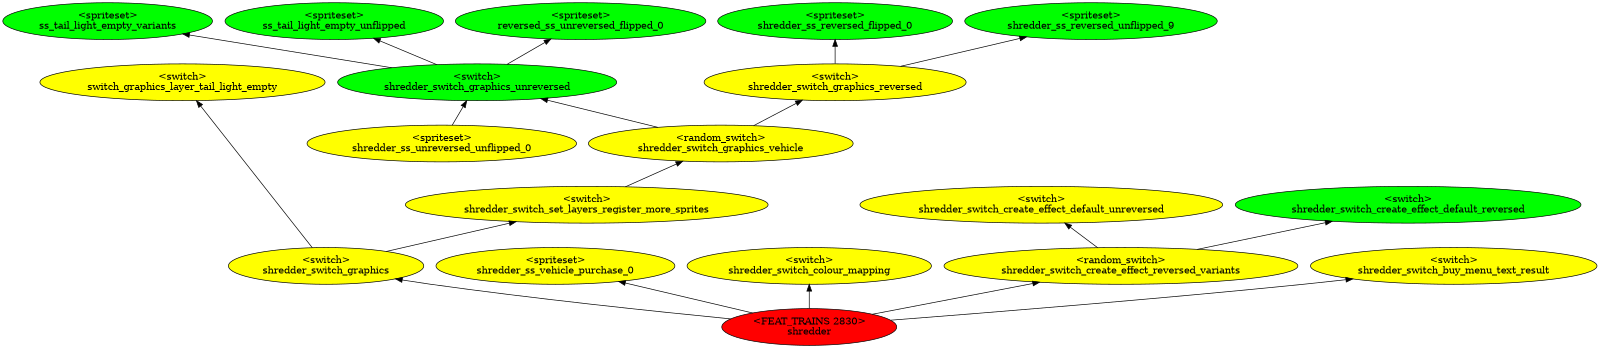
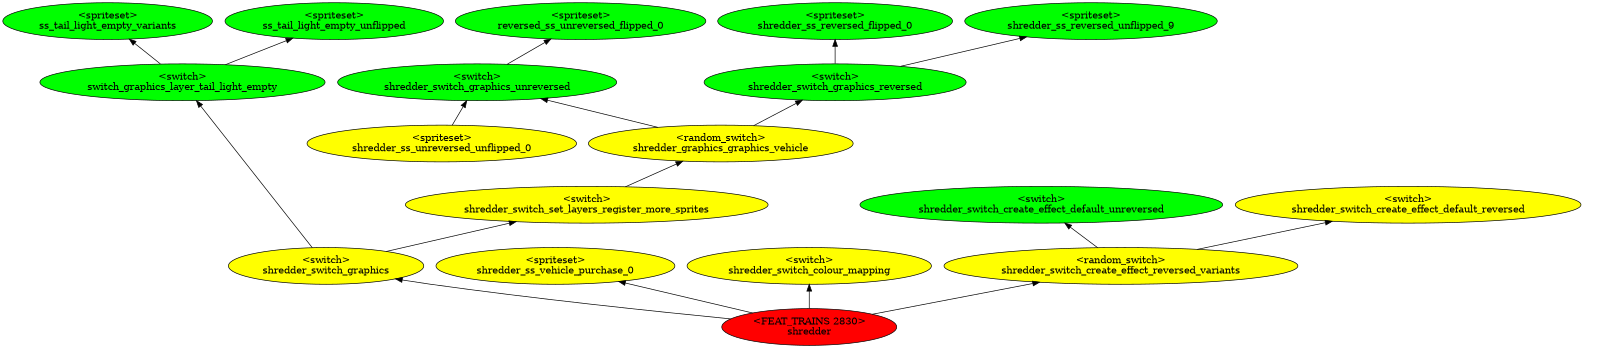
edge "<switch> shredder_switch_graphics_unreversed" -> "<spriteset> ss_tail_light_empty_variants": now "<switch> switch_graphics_layer_tail_light_empty" -> "<spriteset> ss_tail_light_empty_variants"
edge "<switch> shredder_switch_graphics_unreversed" -> "<spriteset> ss_tail_light_empty_unflipped": now "<switch> switch_graphics_layer_tail_light_empty" -> "<spriteset> ss_tail_light_empty_unflipped"
node "<switch> switch_graphics_layer_tail_light_empty": fillcolor yellow -> green
node "<switch> shredder_switch_graphics_reversed": fillcolor yellow -> green
node "<random_switch> shredder_switch_graphics_vehicle": label "<random_switch> shredder_switch_graphics_vehicle" -> "<random_switch> shredder_graphics_graphics_vehicle"
node "<switch> shredder_switch_create_effect_default_unreversed": fillcolor yellow -> green
node "<switch> shredder_switch_create_effect_default_reversed": fillcolor green -> yellow
node "<switch> shredder_switch_buy_menu_text_result": removed
